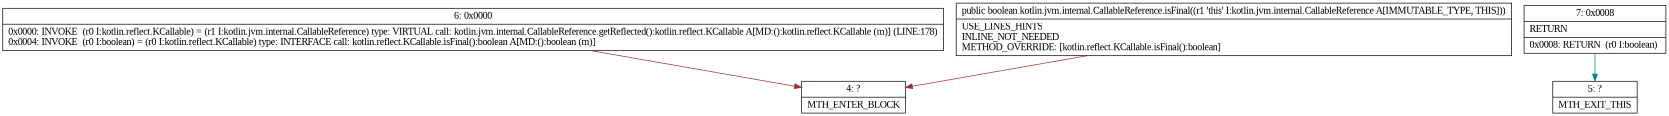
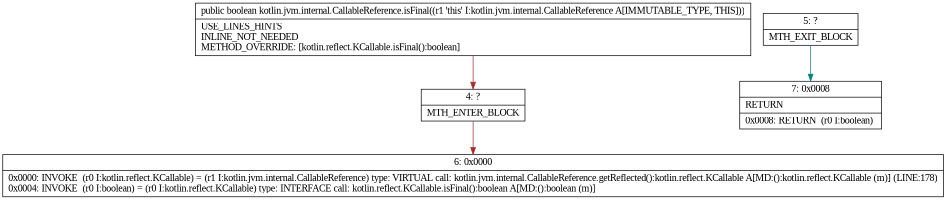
edge "7: 0x0008" -> "5: ?": reversed
edge "6: 0x0000" -> "4: ?": reversed
node "5: ?": text "MTH_EXIT_THIS" -> "MTH_EXIT_BLOCK"
